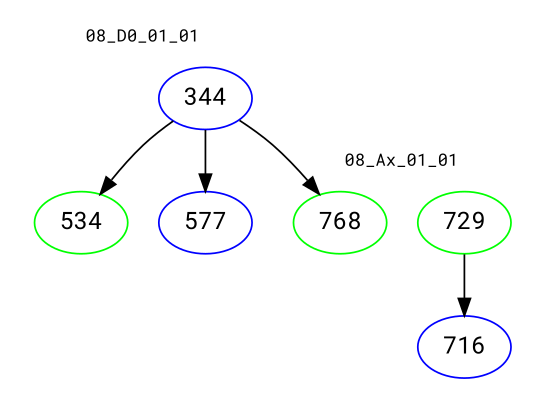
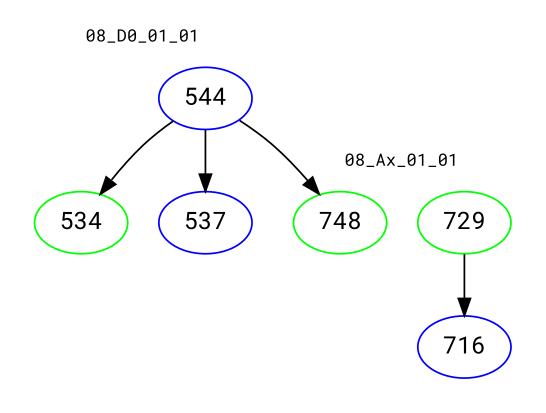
node "344": label "344" -> "544"
node "577": label "577" -> "537"
node "768": label "768" -> "748"
